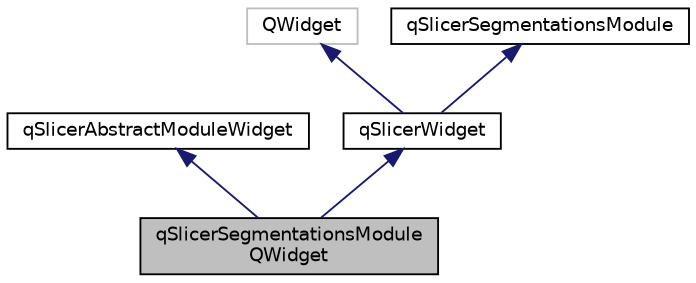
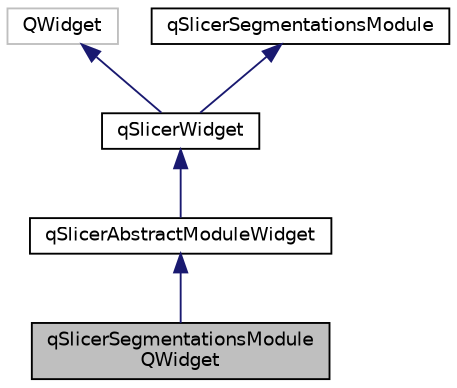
edge "qSlicerSegmentationsModule QWidget" -> "qSlicerWidget": now "qSlicerAbstractModuleWidget" -> "qSlicerWidget"
